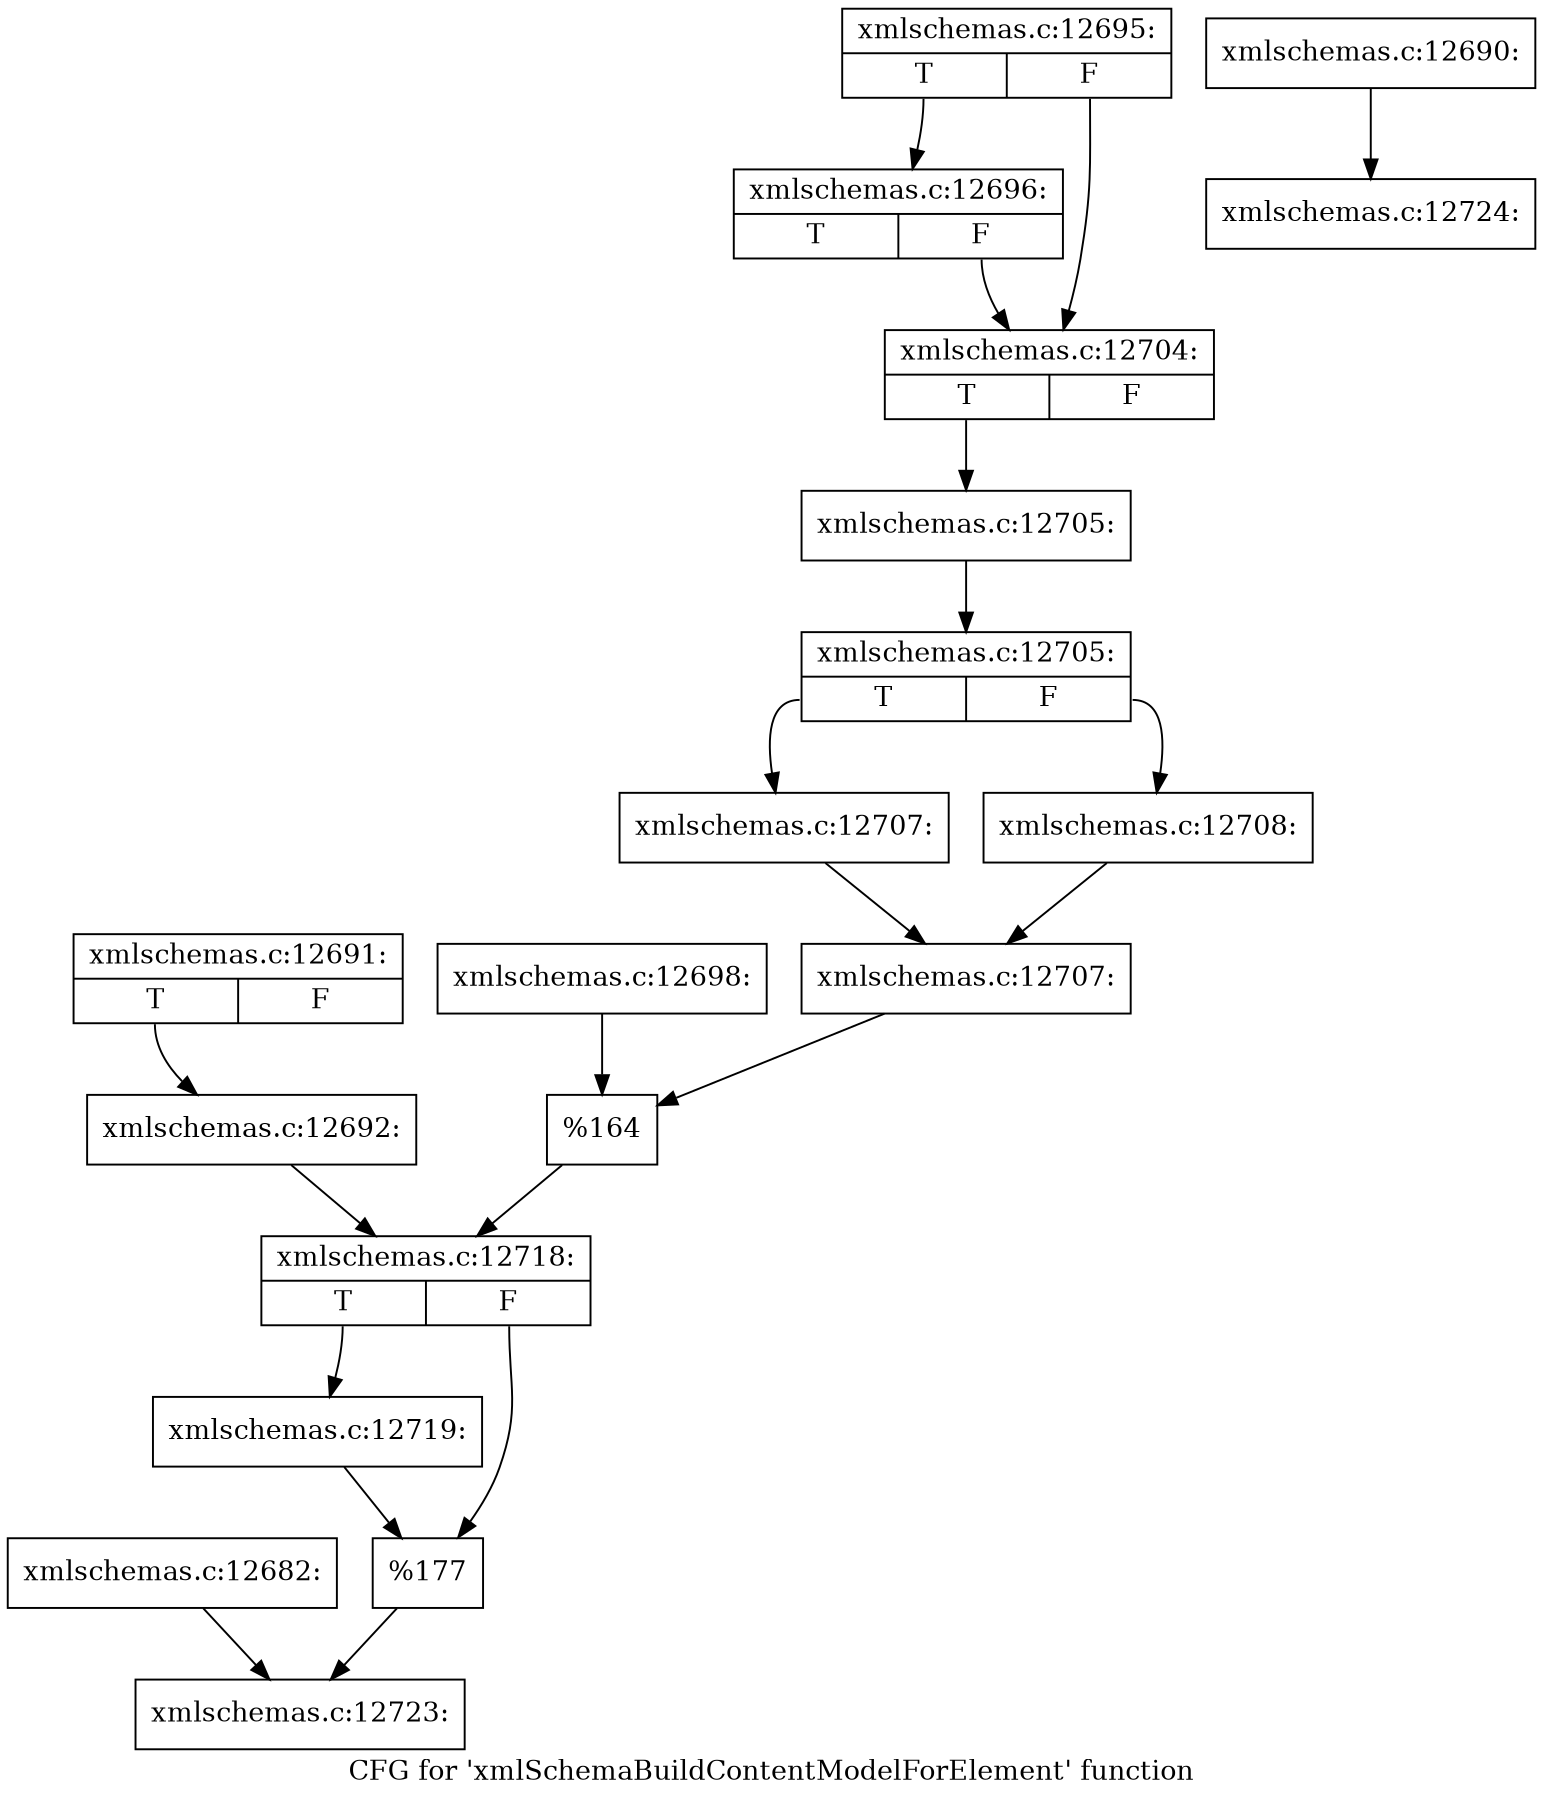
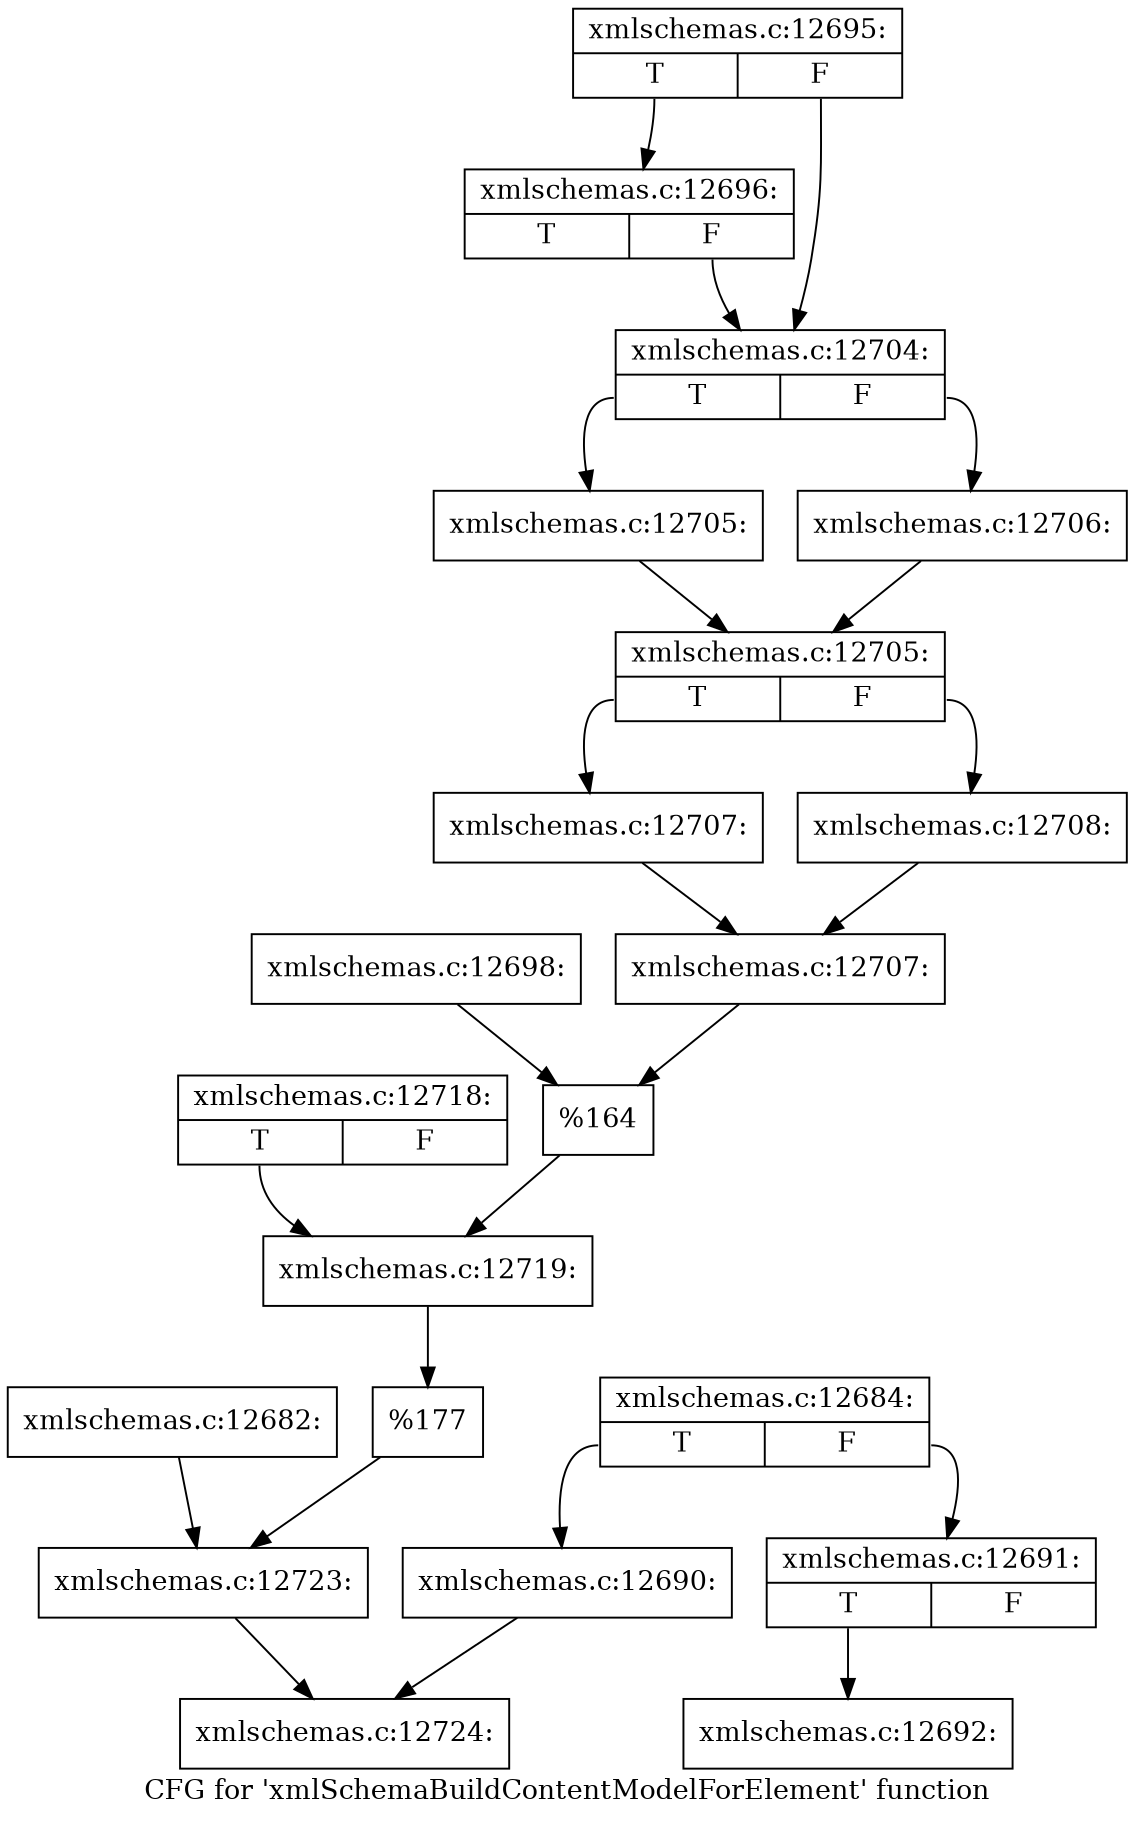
node "xmlschemas.c:12706:": added
edge "xmlschemas.c:12692:" -> "xmlschemas.c:12718:": removed
edge "%164" -> "xmlschemas.c:12718:": now "%164" -> "xmlschemas.c:12719:"
node "xmlschemas.c:12684:": added
edge "xmlschemas.c:12718:" -> "%177": removed
edge "xmlschemas.c:12723:" -> "xmlschemas.c:12724:": added
